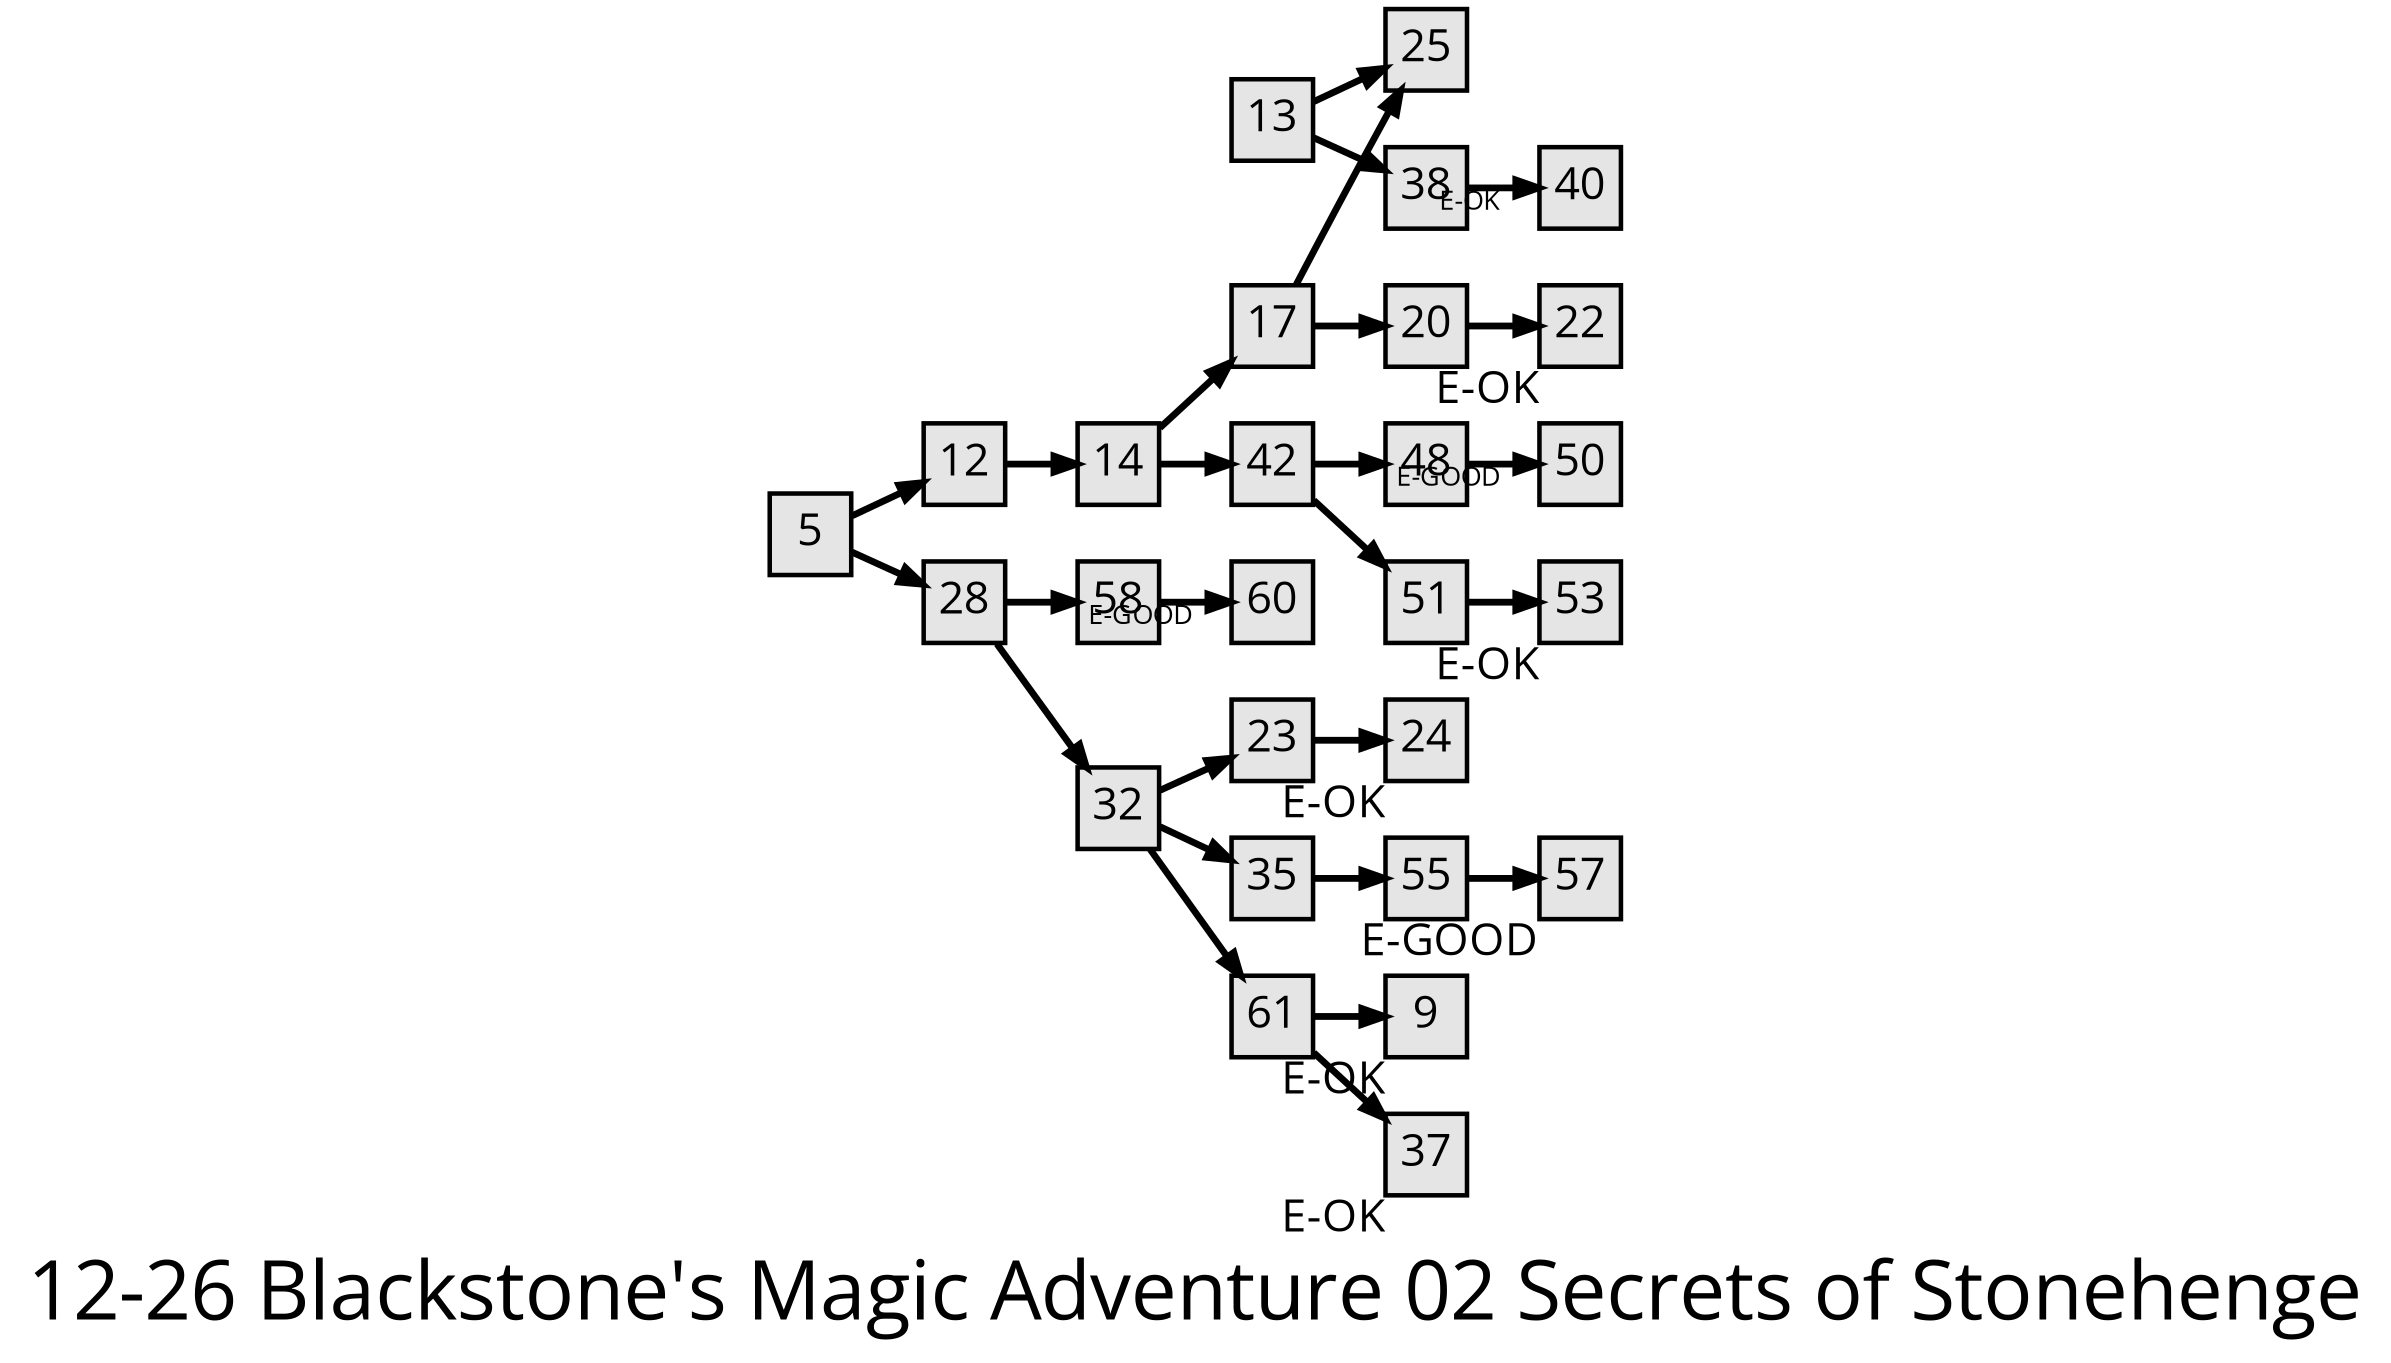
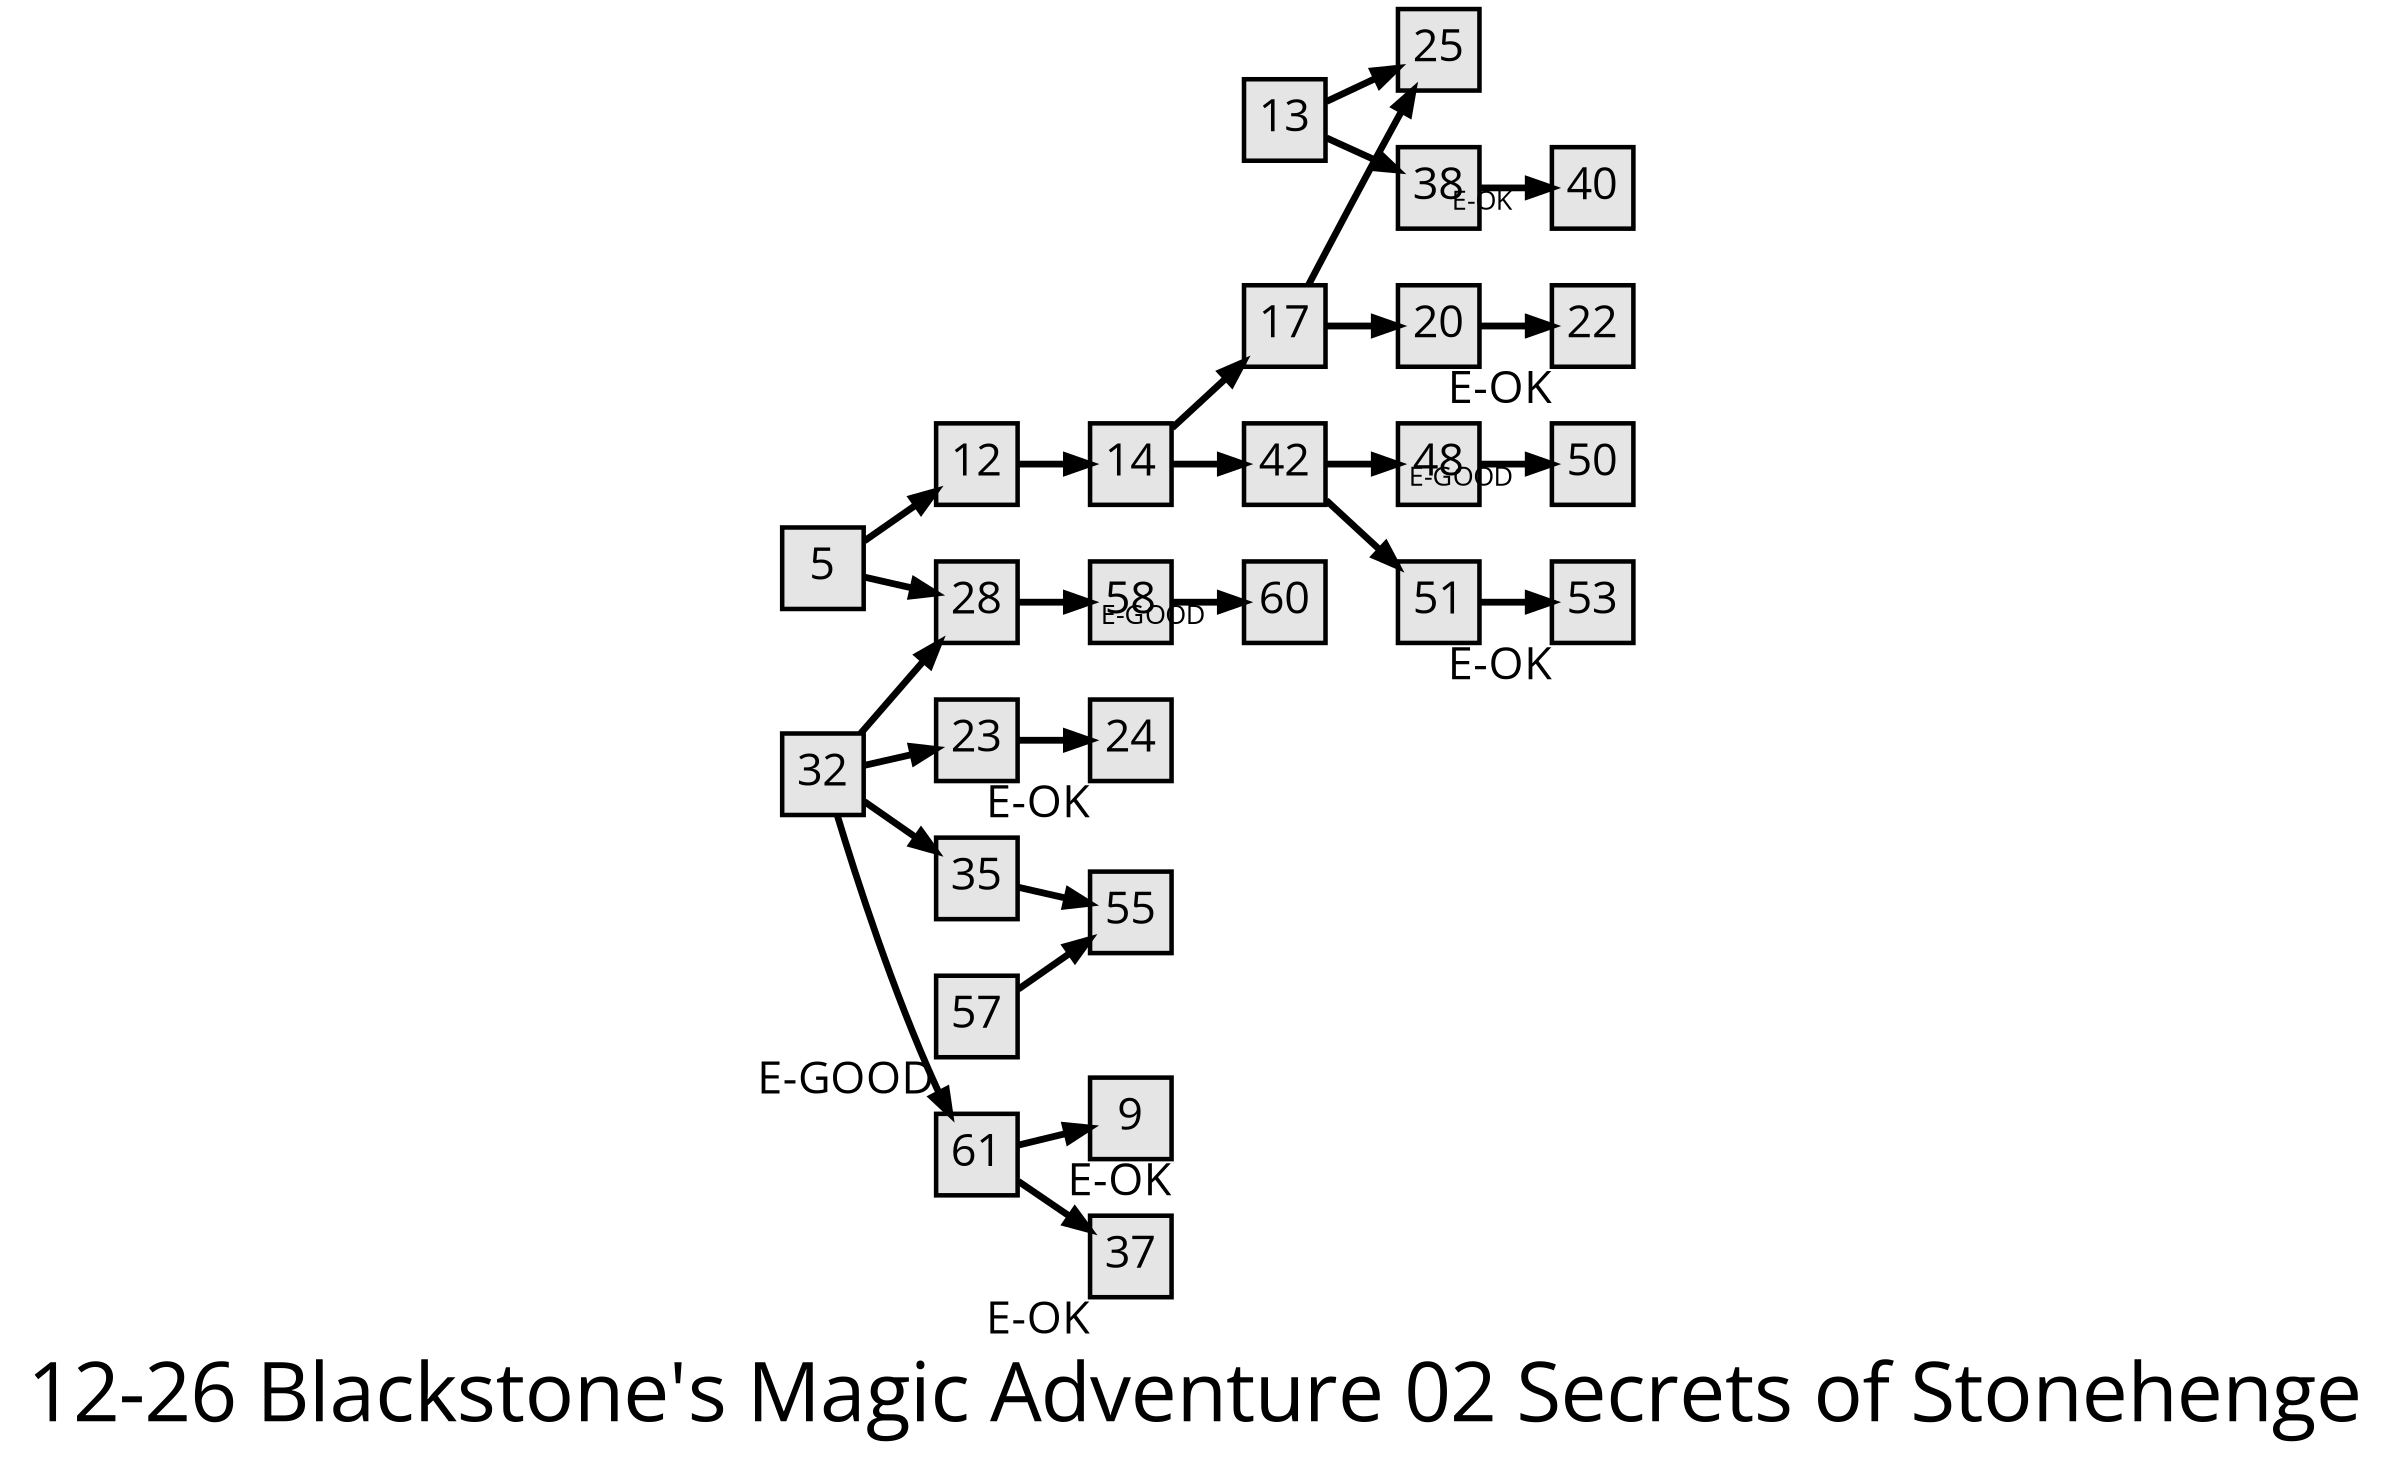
edge "28" -> "32": reversed
edge "55" -> "57 E-GOOD": reversed
